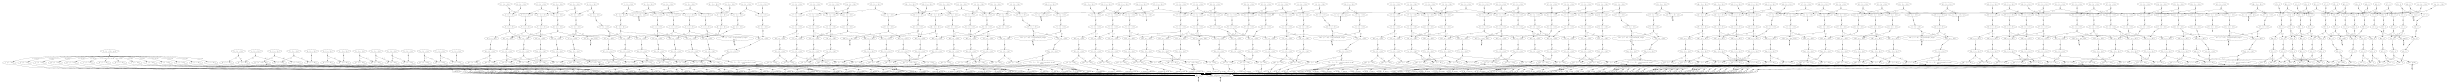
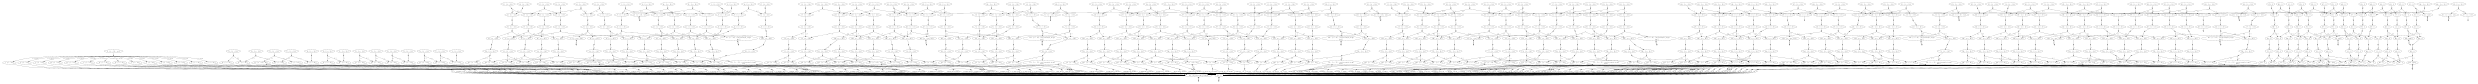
node "255: {(c < 20)}": added
node "351: {(c < 20)}": removed
node "181: {(c < 20)}": removed
node "652: {}": added
